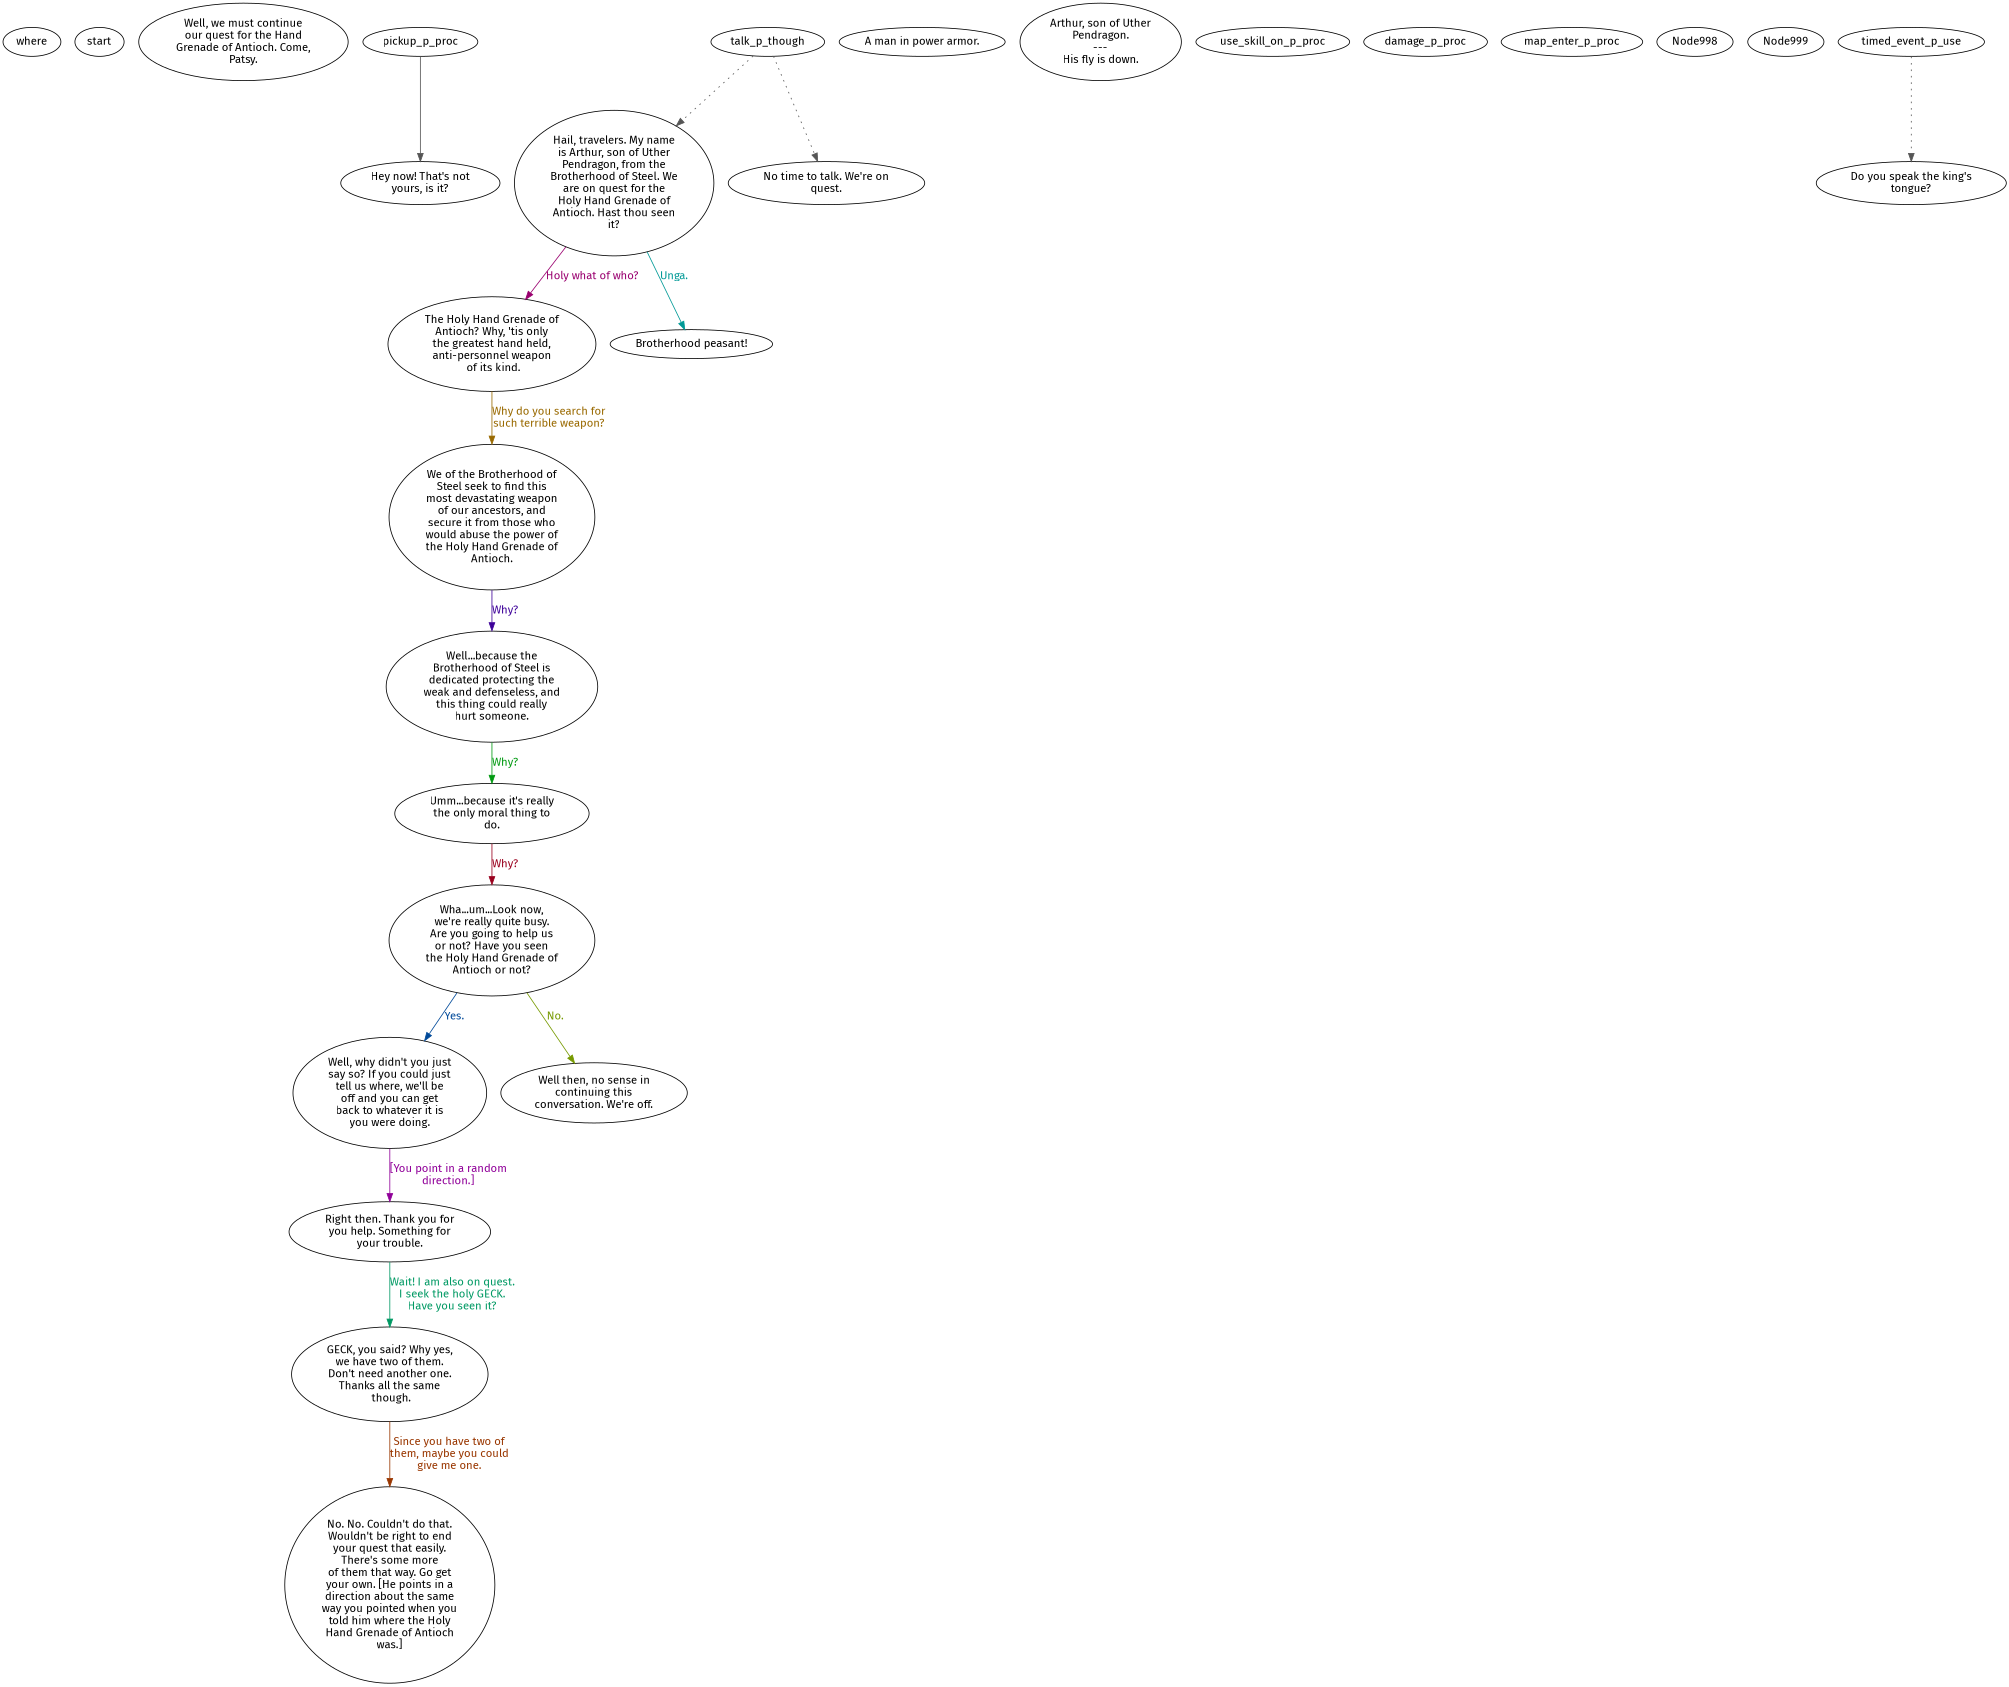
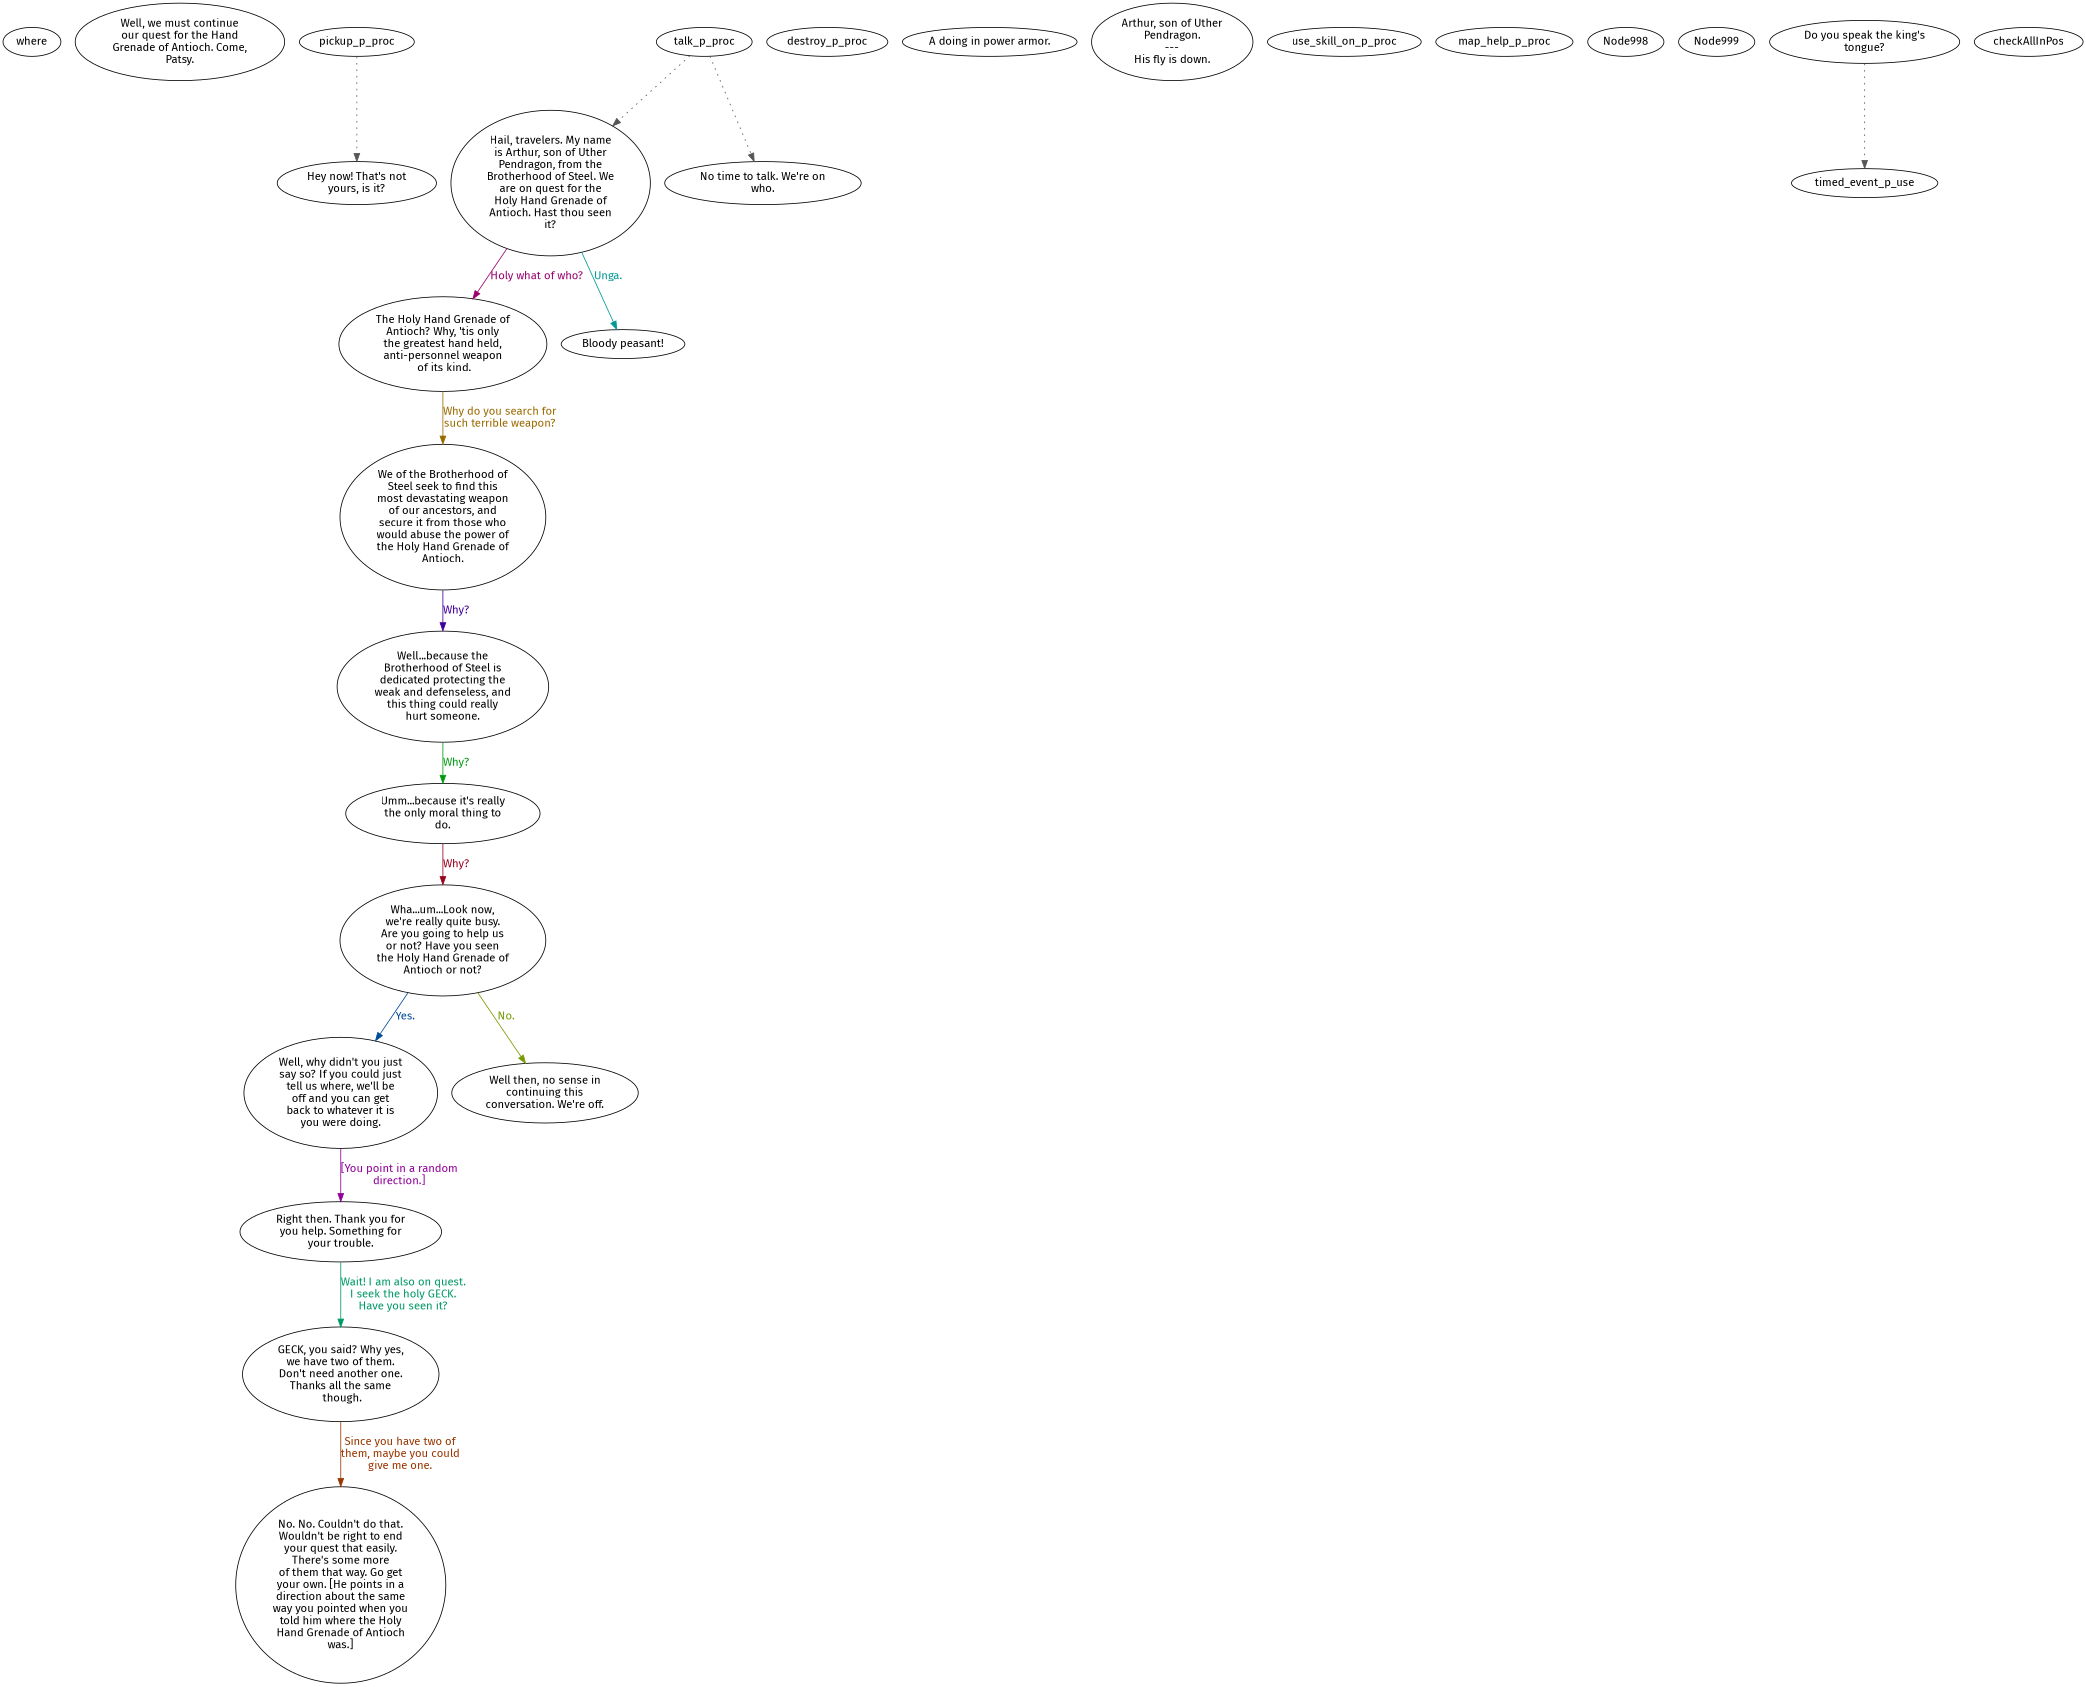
node "start": removed
node "talk_p_though": label "talk_p_though" -> "talk_p_proc"
node "destroy_p_proc": added
node "A man in power armor.": label "A man in power armor." -> "A doing in power armor."
node "damage_p_proc": removed
node "map_enter_p_proc": label "map_enter_p_proc" -> "map_help_p_proc"
node "checkAllInPos": added
edge "pickup_p_proc" -> "Hey now! That's not yours, is it?": style solid -> dotted
edge "timed_event_p_use" -> "Do you speak the king's tongue?": reversed
node "No time to talk. We're on quest.": label "No time to talk. We're on quest." -> "No time to talk. We're on who."
node "Brotherhood peasant!": label "Brotherhood peasant!" -> "Bloody peasant!"
